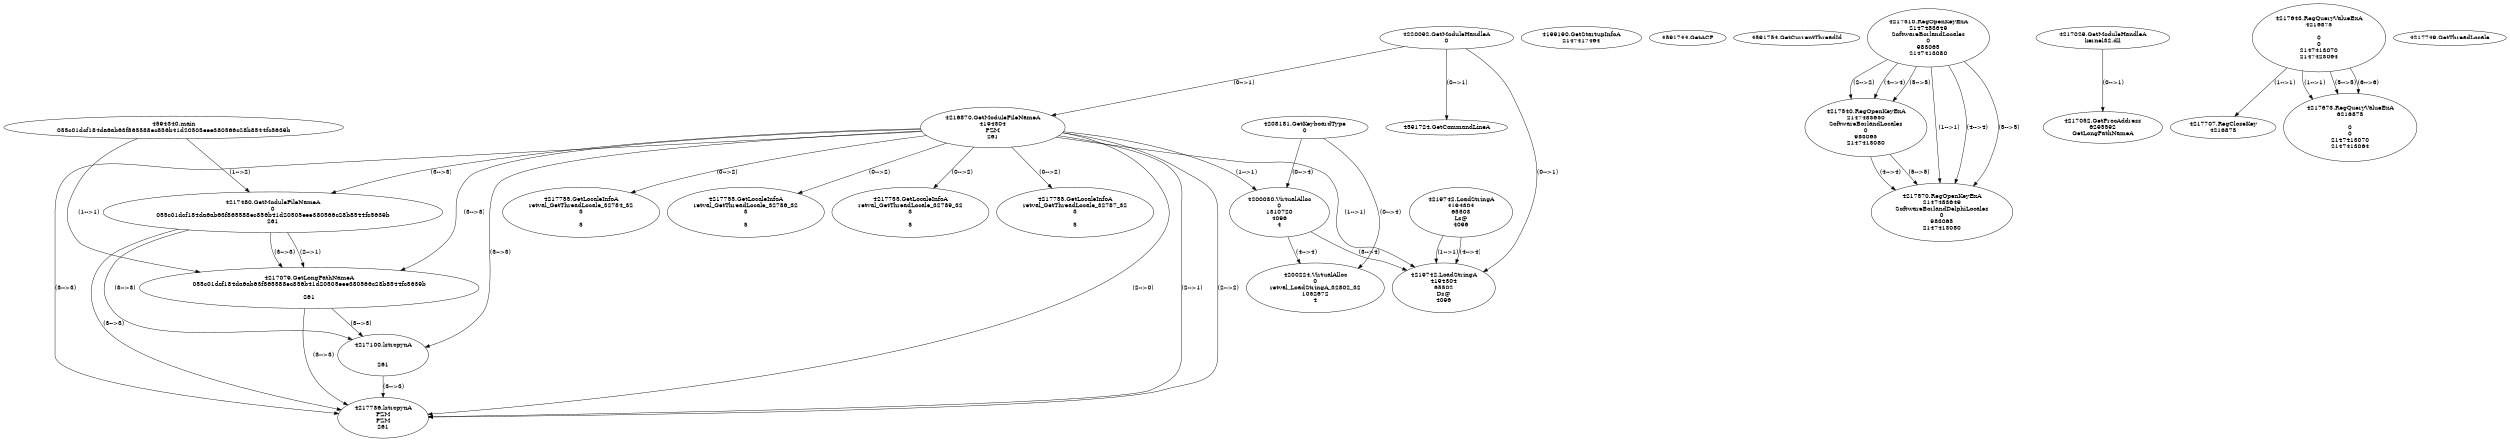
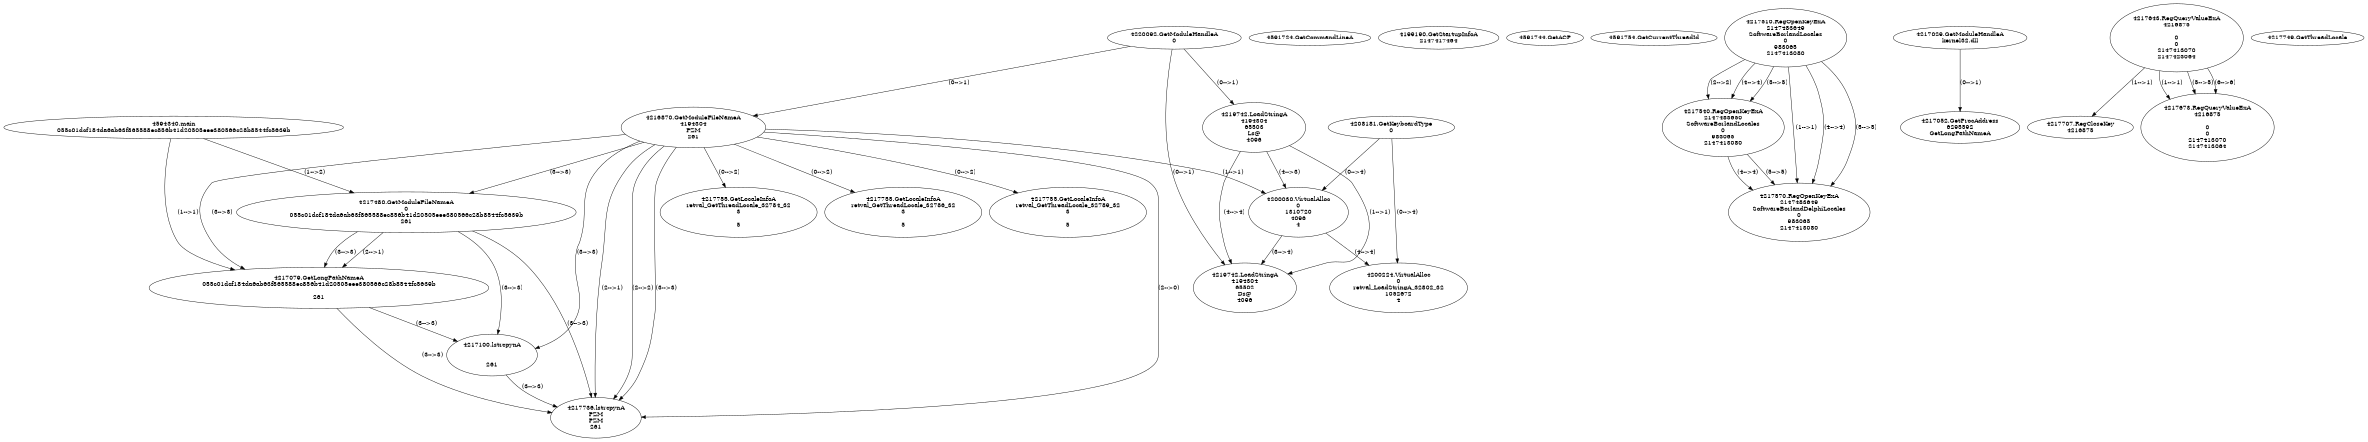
edge "4220092.GetModuleHandleA 0" -> "4591724.GetCommandLineA": now "4220092.GetModuleHandleA 0" -> "4219742.LoadStringA 4194304 65503 Ls@ 4096"
node "4217673.RegQueryValueExA 6216875 0 0 2147413070 2147413064": label "4217673.RegQueryValueExA 6216875 0 0 2147413070 2147413064" -> "4217673.RegQueryValueExA 4216875 0 0 2147413070 2147413064"
edge "4216870.GetModuleFileNameA 4194304 PZM 261" -> "4219742.LoadStringA 4194304 65502 Ds@ 4096": removed, label "(1-->1)"
edge "4219742.LoadStringA 4194304 65503 Ls@ 4096" -> "4200030.VirtualAlloc 0 1310720 4096 4": added, label "(4-->3)"
node "4217755.GetLocaleInfoA retval_GetThreadLocale_32787_32 3 5": removed
